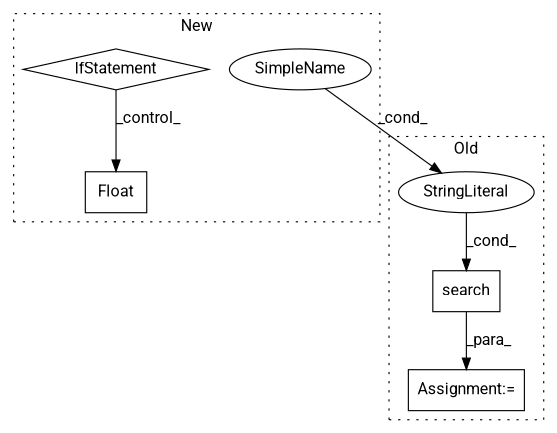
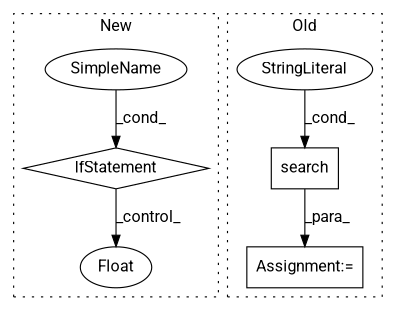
edge "SimpleName" -> "StringLiteral": now "SimpleName" -> "IfStatement"
node "Float": shape box -> ellipse
